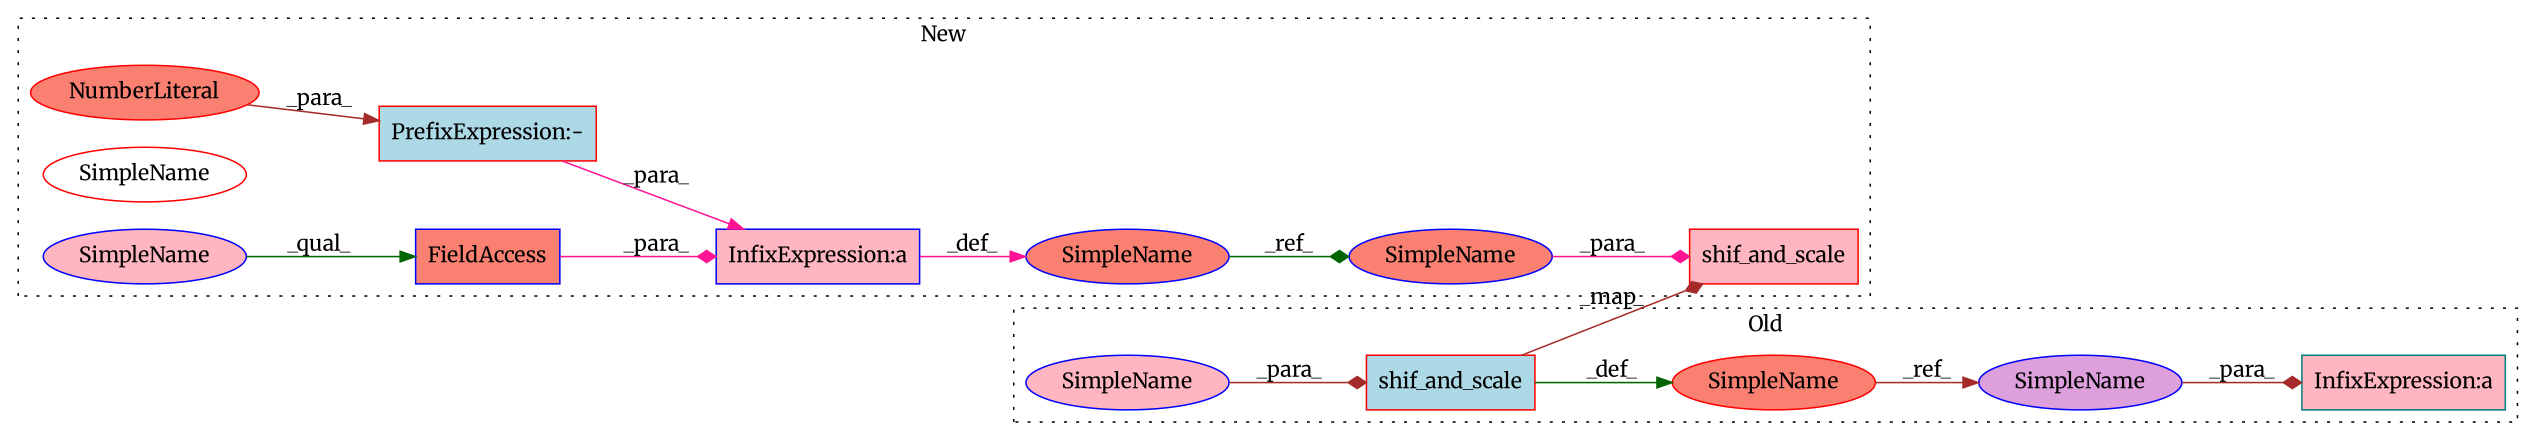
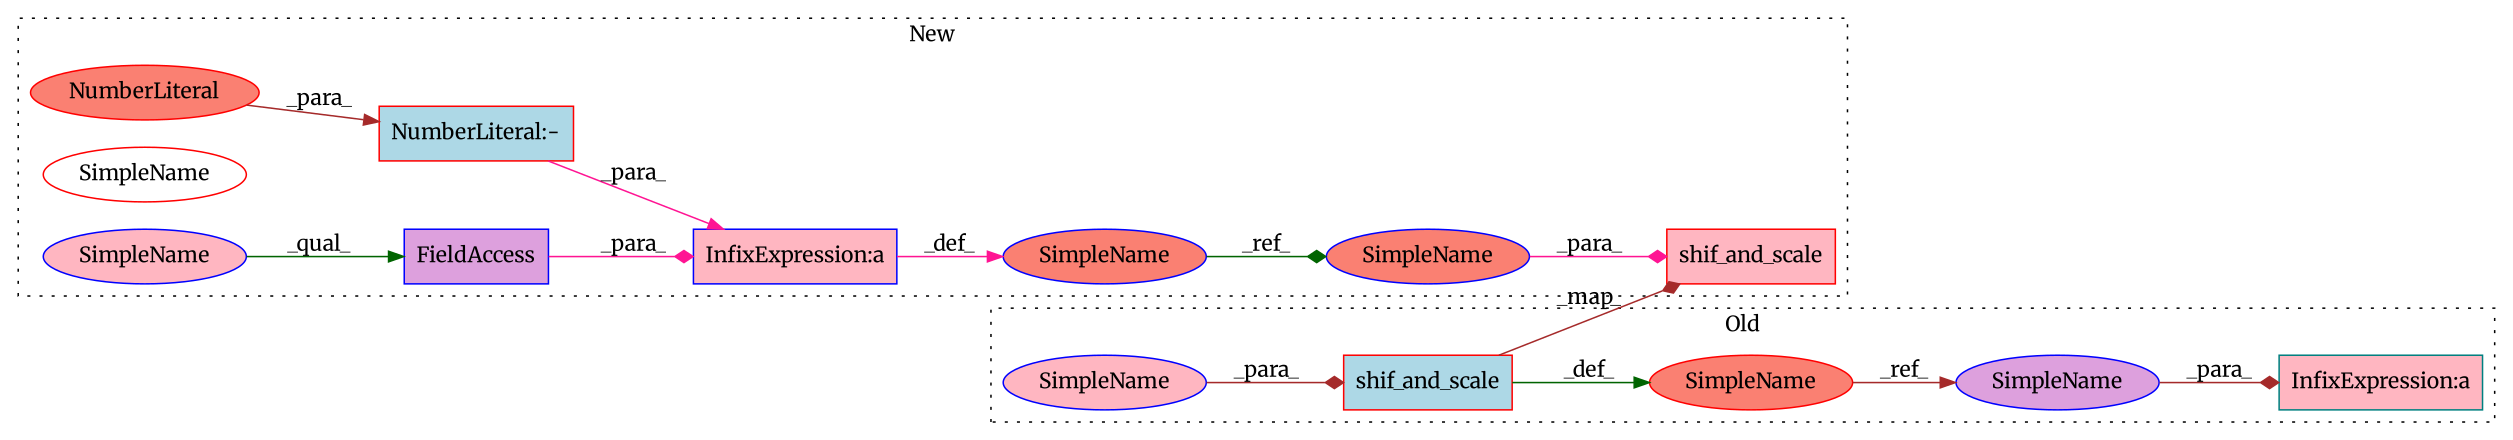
node "PrefixExpression:-": label "PrefixExpression:-" -> "NumberLiteral:-"
node "FieldAccess": fillcolor salmon -> plum
